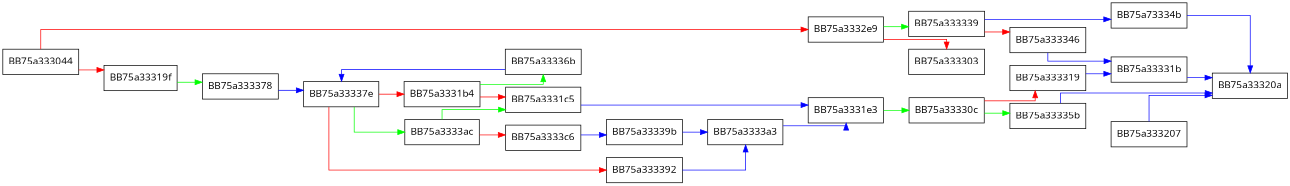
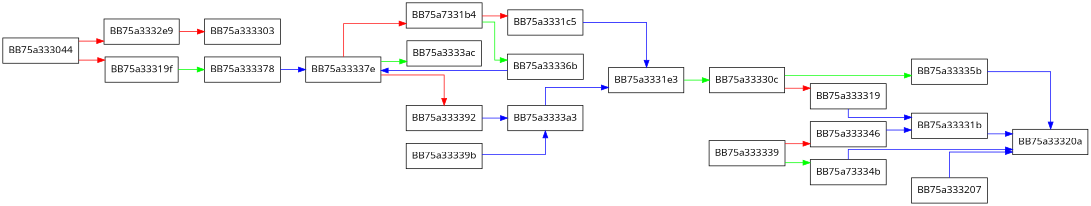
edge "BB75a333339" -> "BB75a73334b": color blue -> green
edge "BB75a3332e9" -> "BB75a333339": removed
node "BB75a3331b4": label "BB75a3331b4" -> "BB75a7331b4"
edge "BB75a3333ac" -> "BB75a3331c5": removed
node "BB75a3333c6": removed
